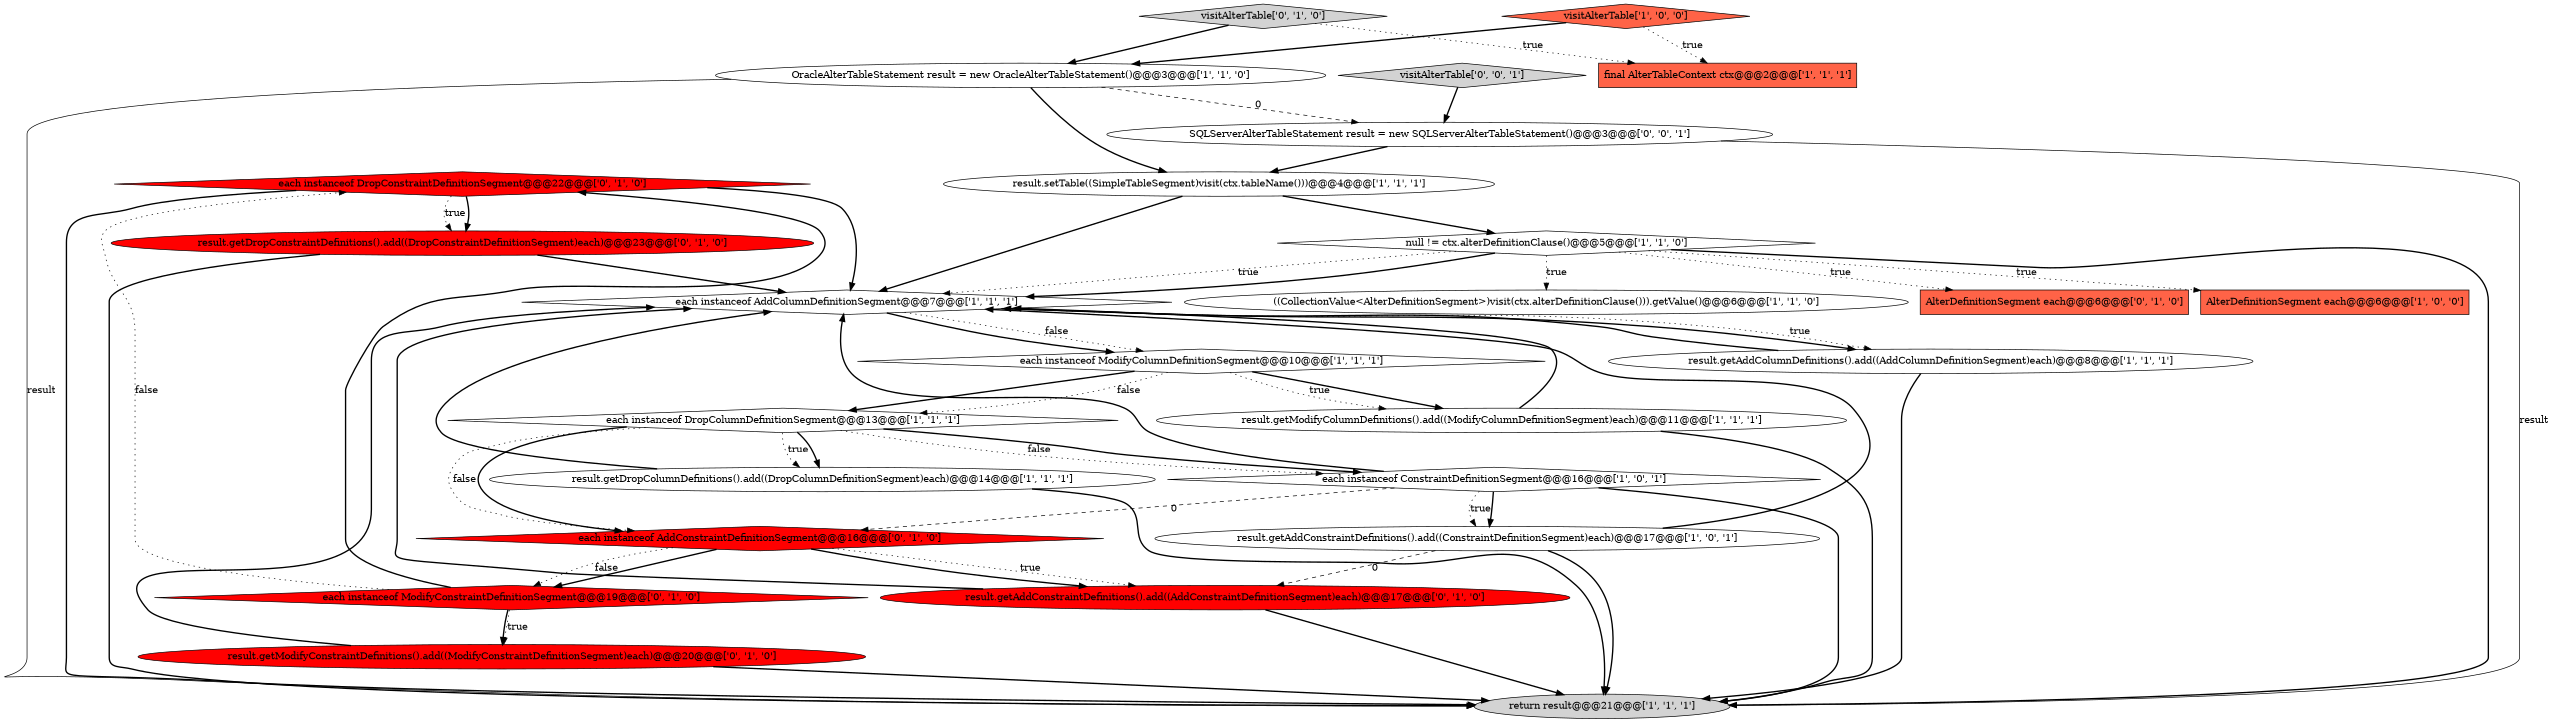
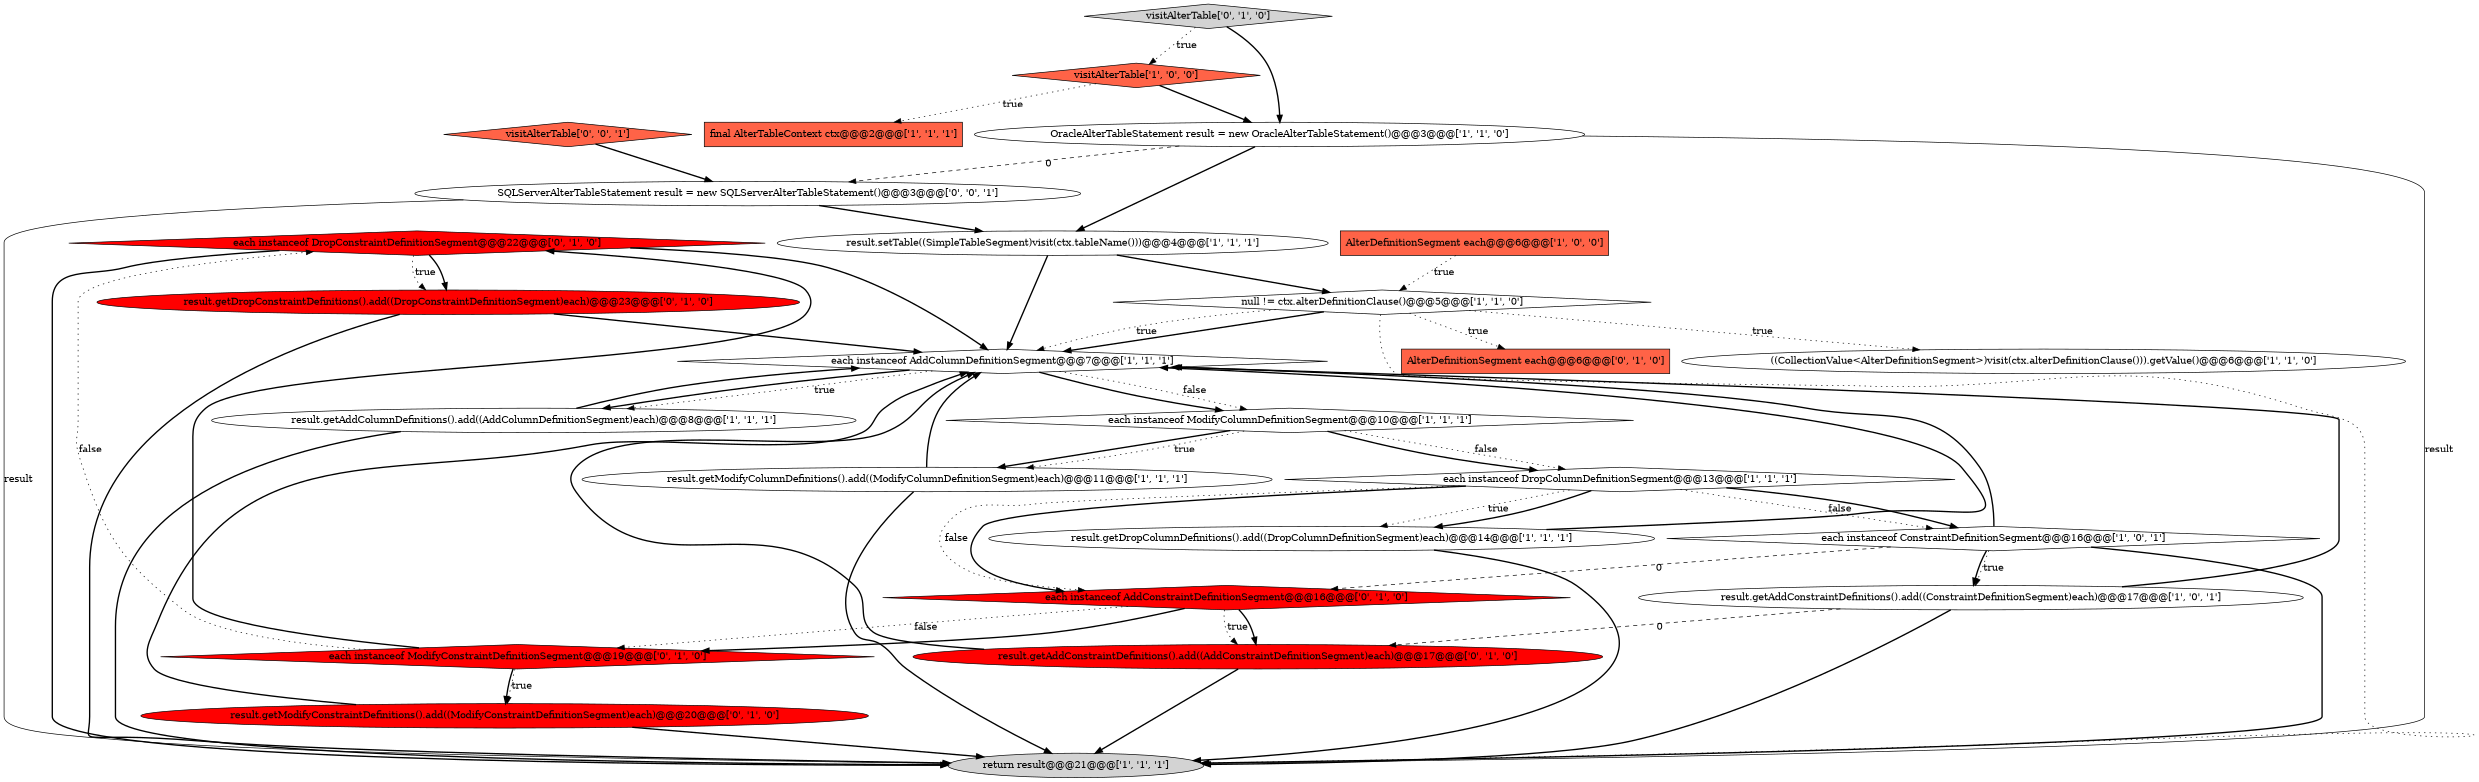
edge "visitAlterTable['0', '1', '0']" -> "final AlterTableContext ctx@@@2@@@['1', '1', '1']": now "visitAlterTable['0', '1', '0']" -> "visitAlterTable['1', '0', '0']"
node "visitAlterTable['0', '0', '1']": fillcolor lightgray -> tomato
edge "null != ctx.alterDefinitionClause()@@@5@@@['1', '1', '0']" -> "AlterDefinitionSegment each@@@6@@@['1', '0', '0']": reversed
edge "null != ctx.alterDefinitionClause()@@@5@@@['1', '1', '0']" -> "return result@@@21@@@['1', '1', '1']": style bold -> dotted
